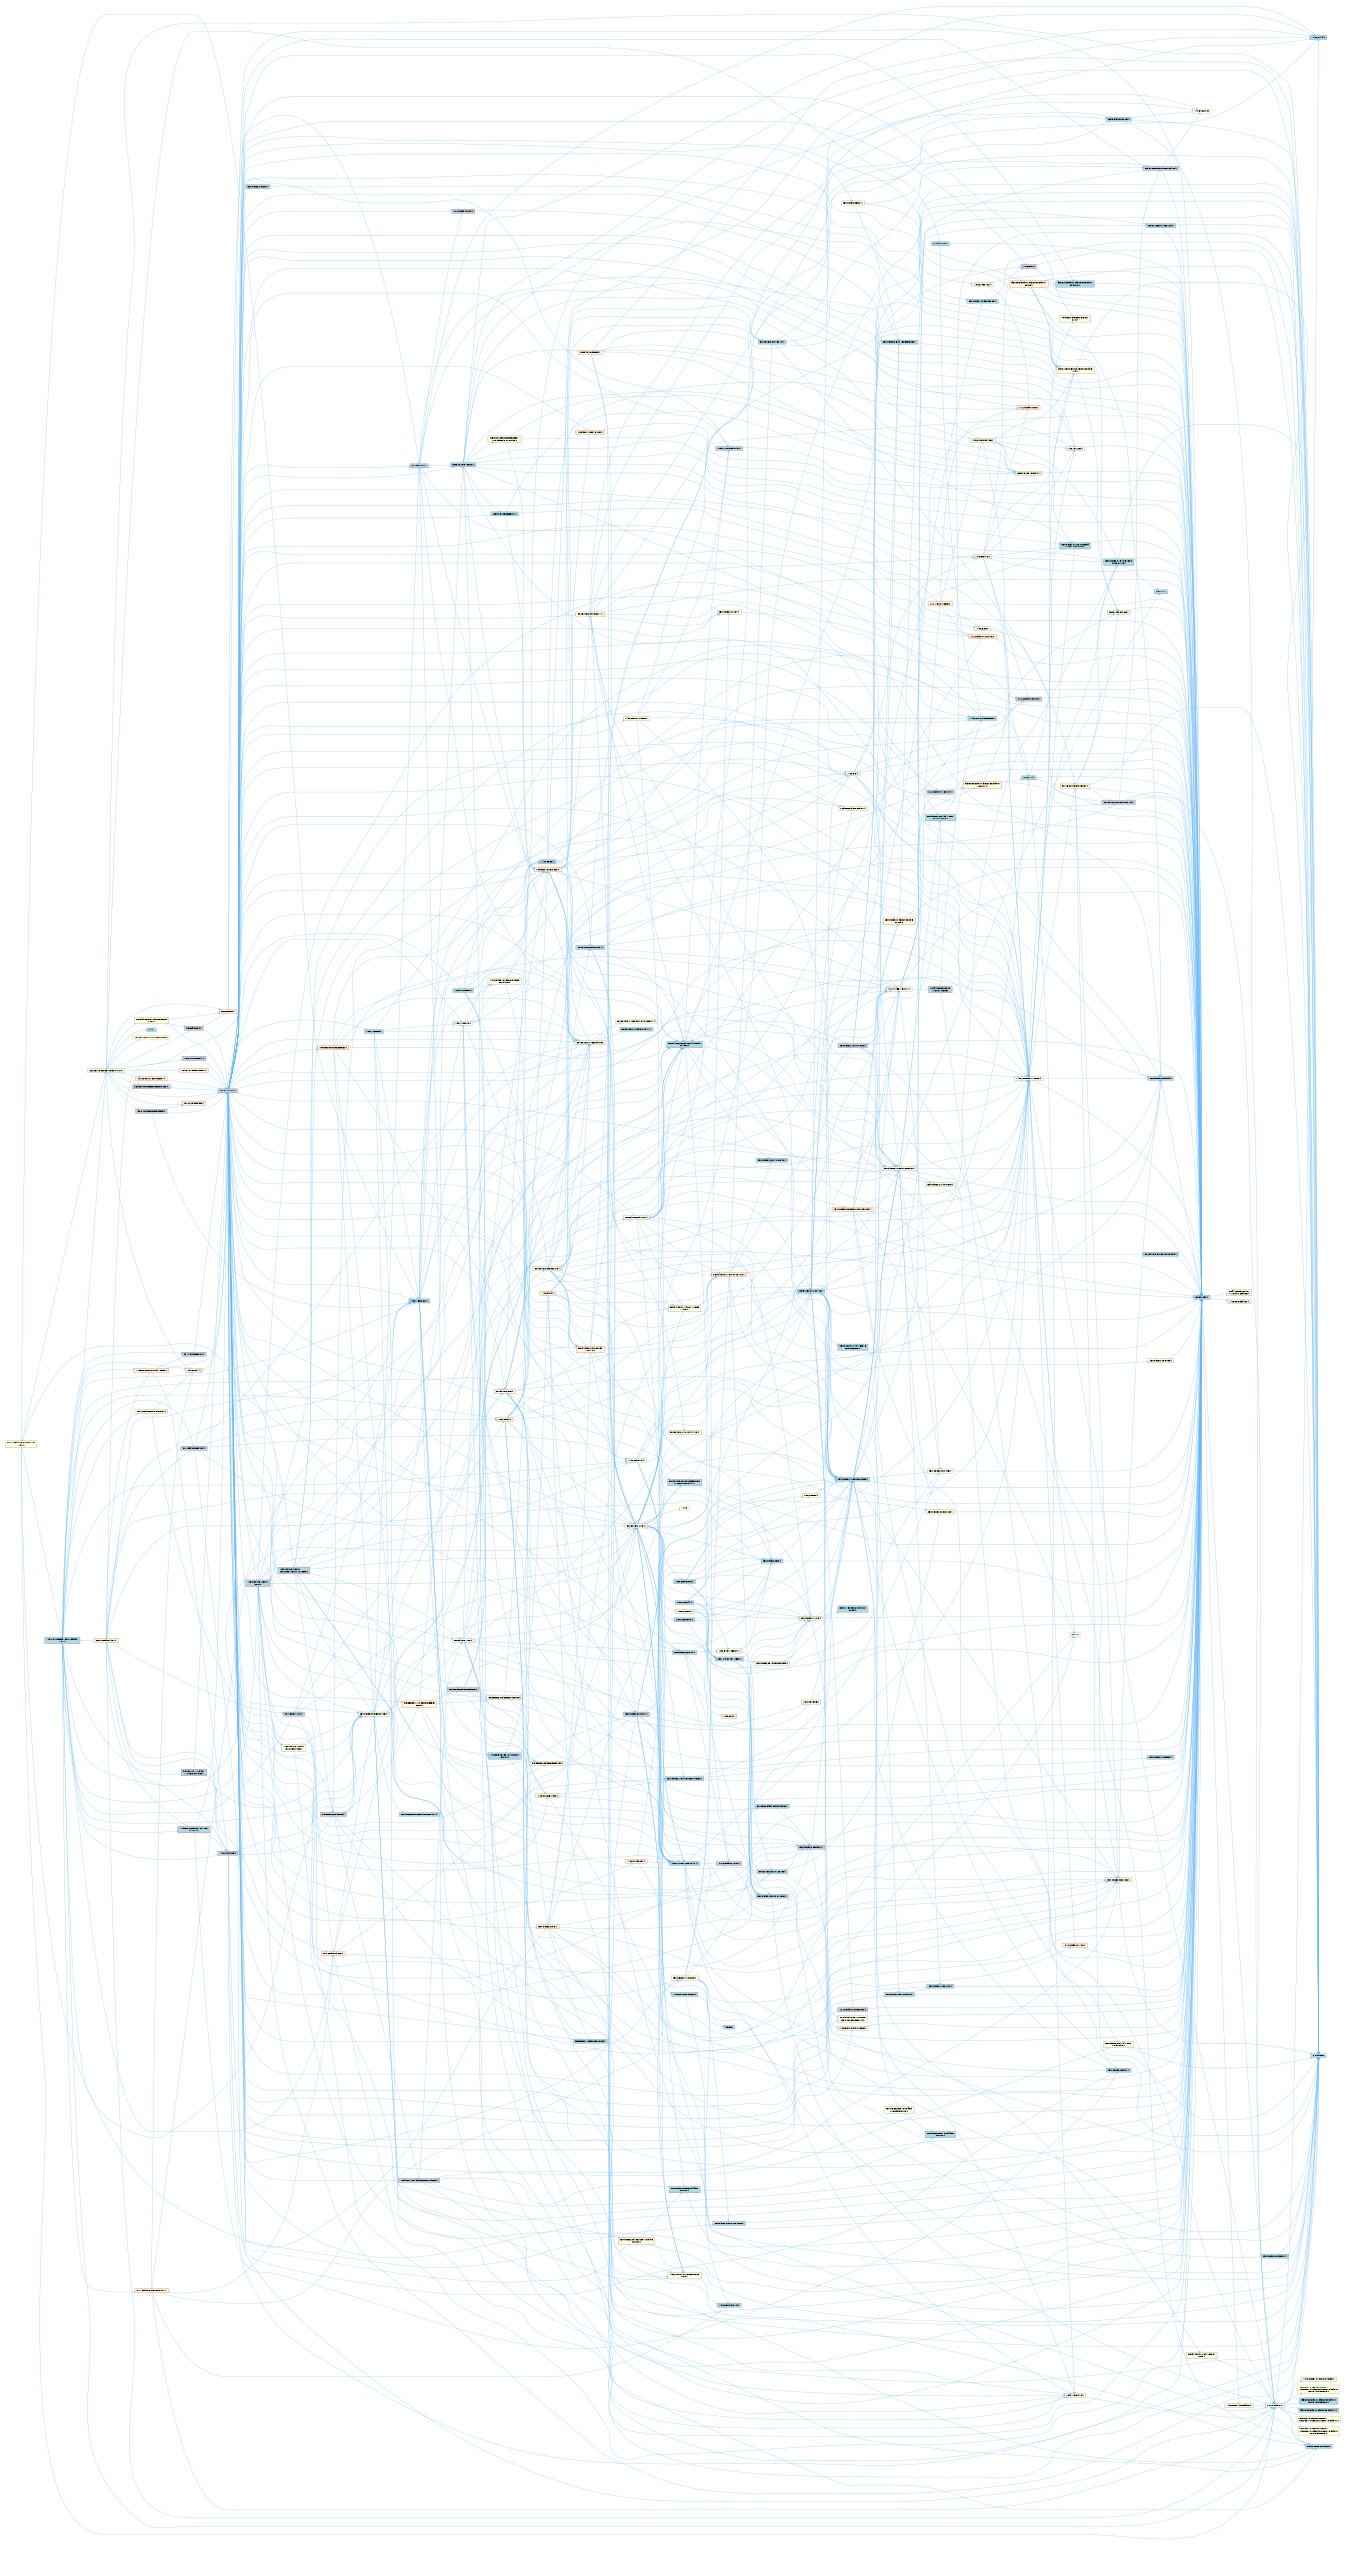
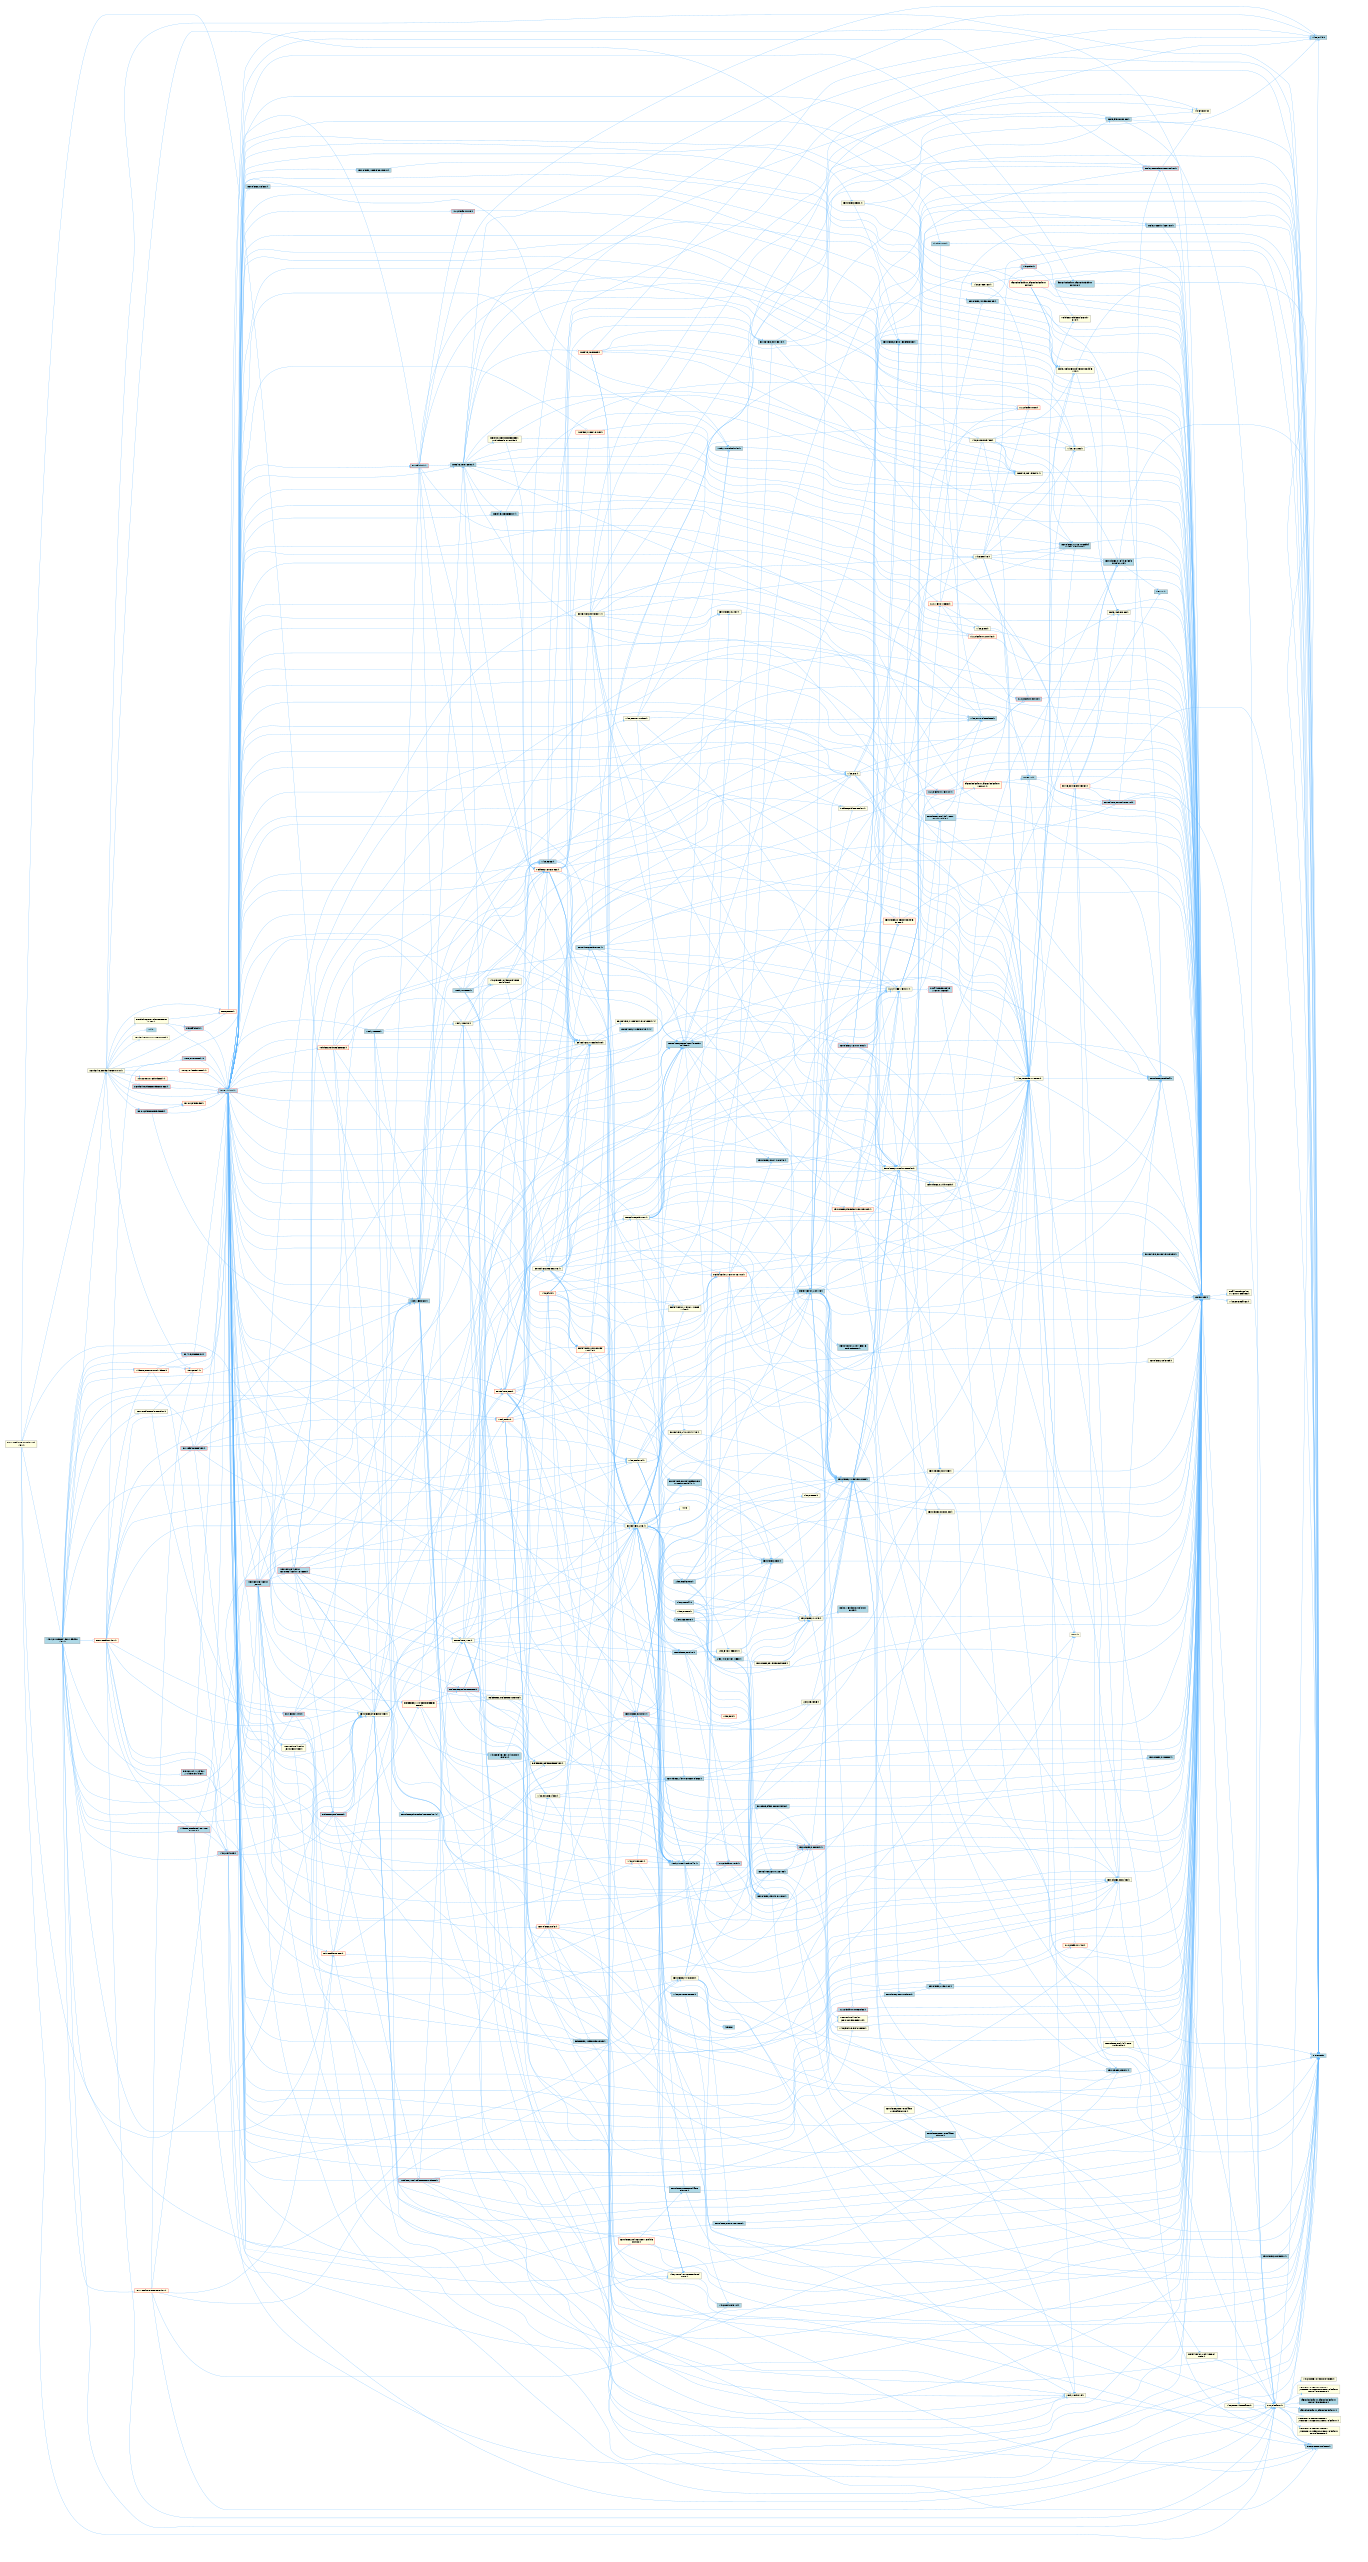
node "Templates/IntegralConstant.h": added
edge "Internationalization /TextLocalizationManager.h" -> "Containers/UnrealString.h": removed
edge "SCurveEditorView.h" -> "Containers/Array.h": added
node "TextLocalizationManager /TextNamespaceFwd.h": label "TextLocalizationManager /TextNamespaceFwd.h" -> "Internationalization /TextNamespaceFwd.h"
